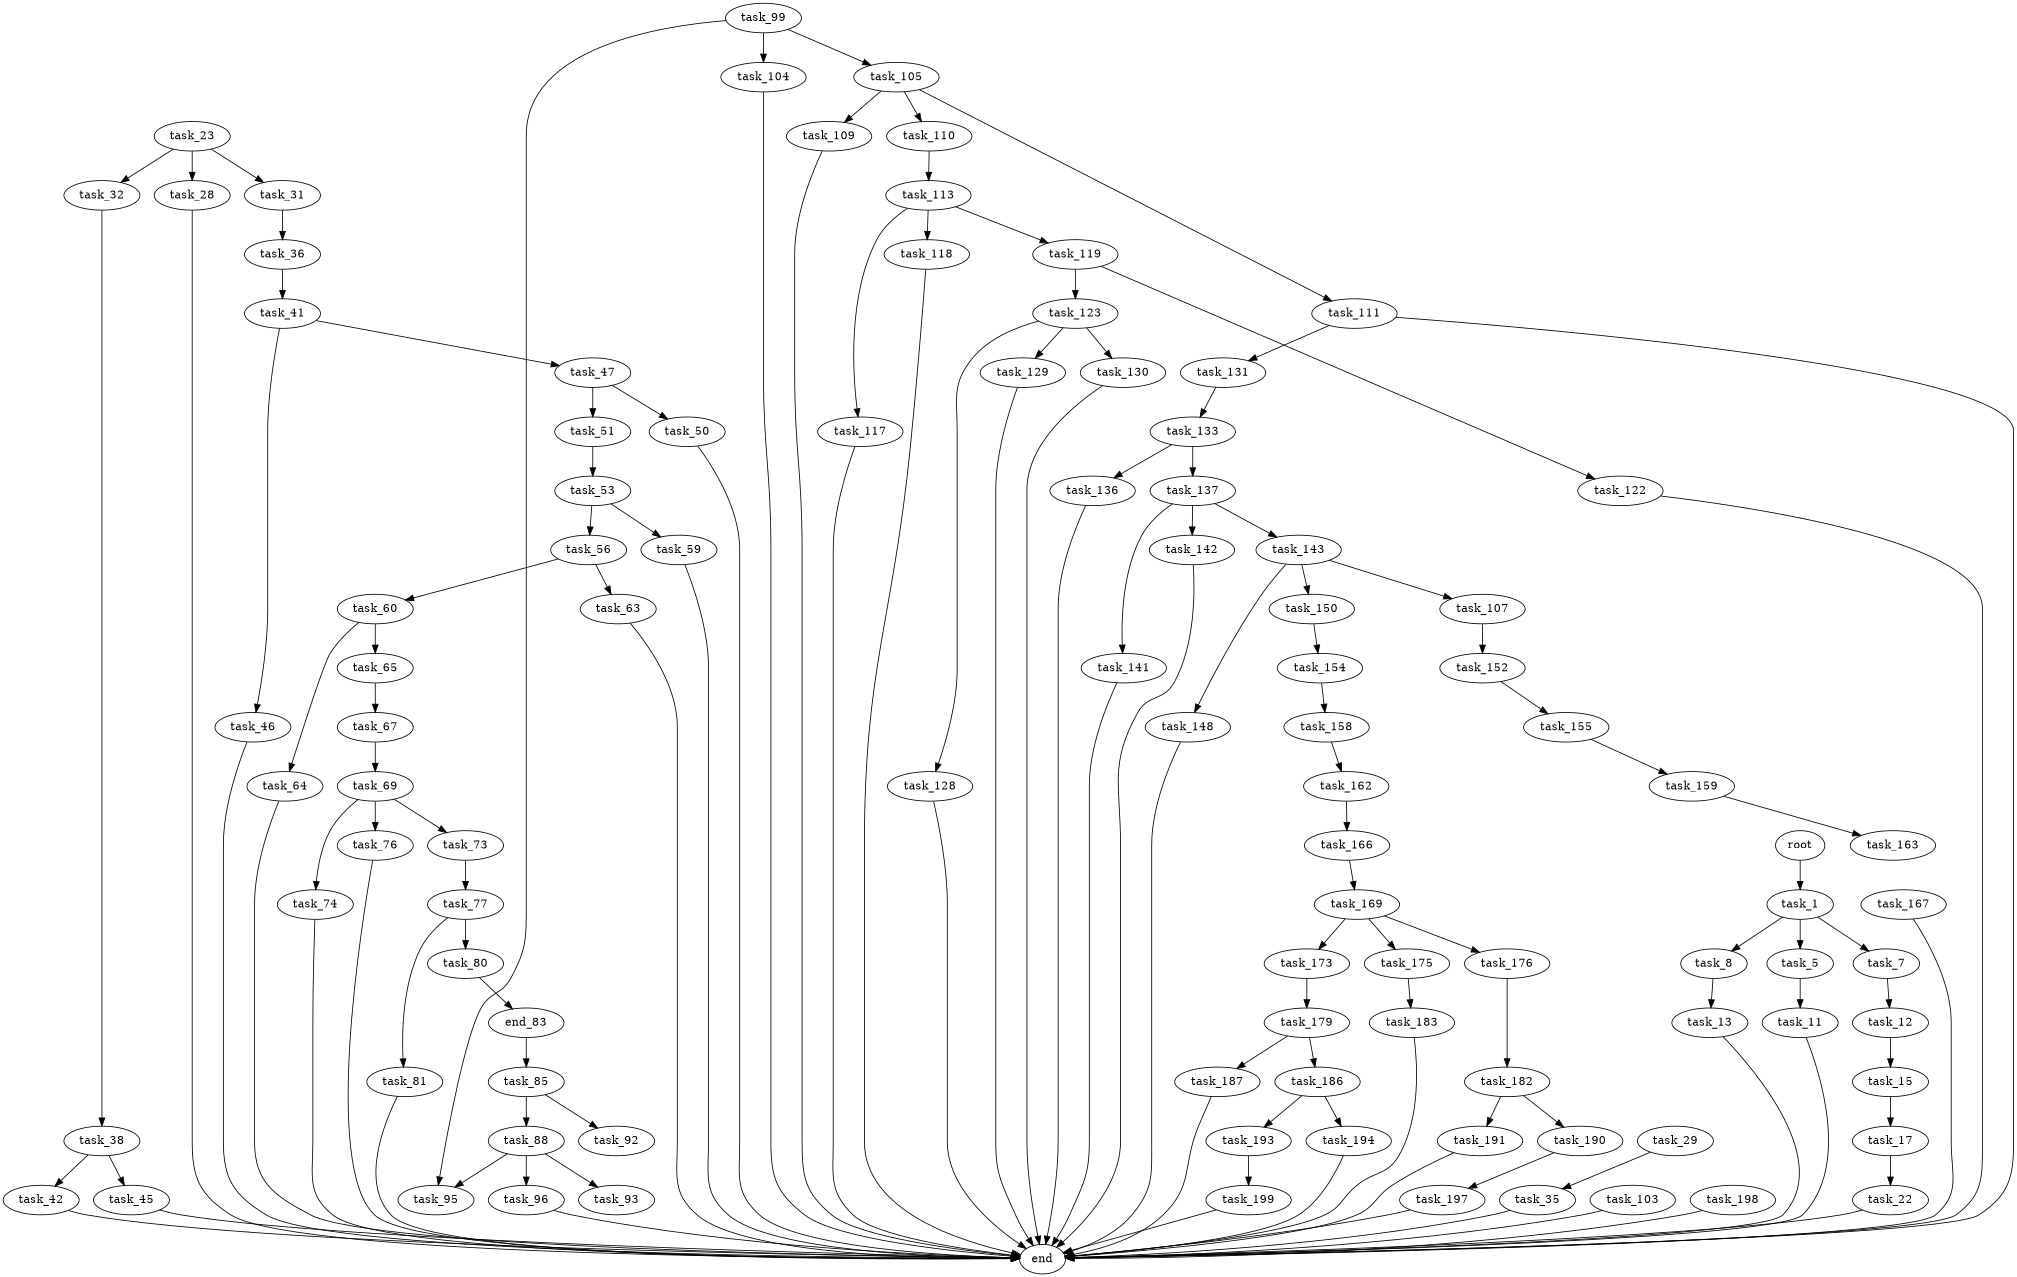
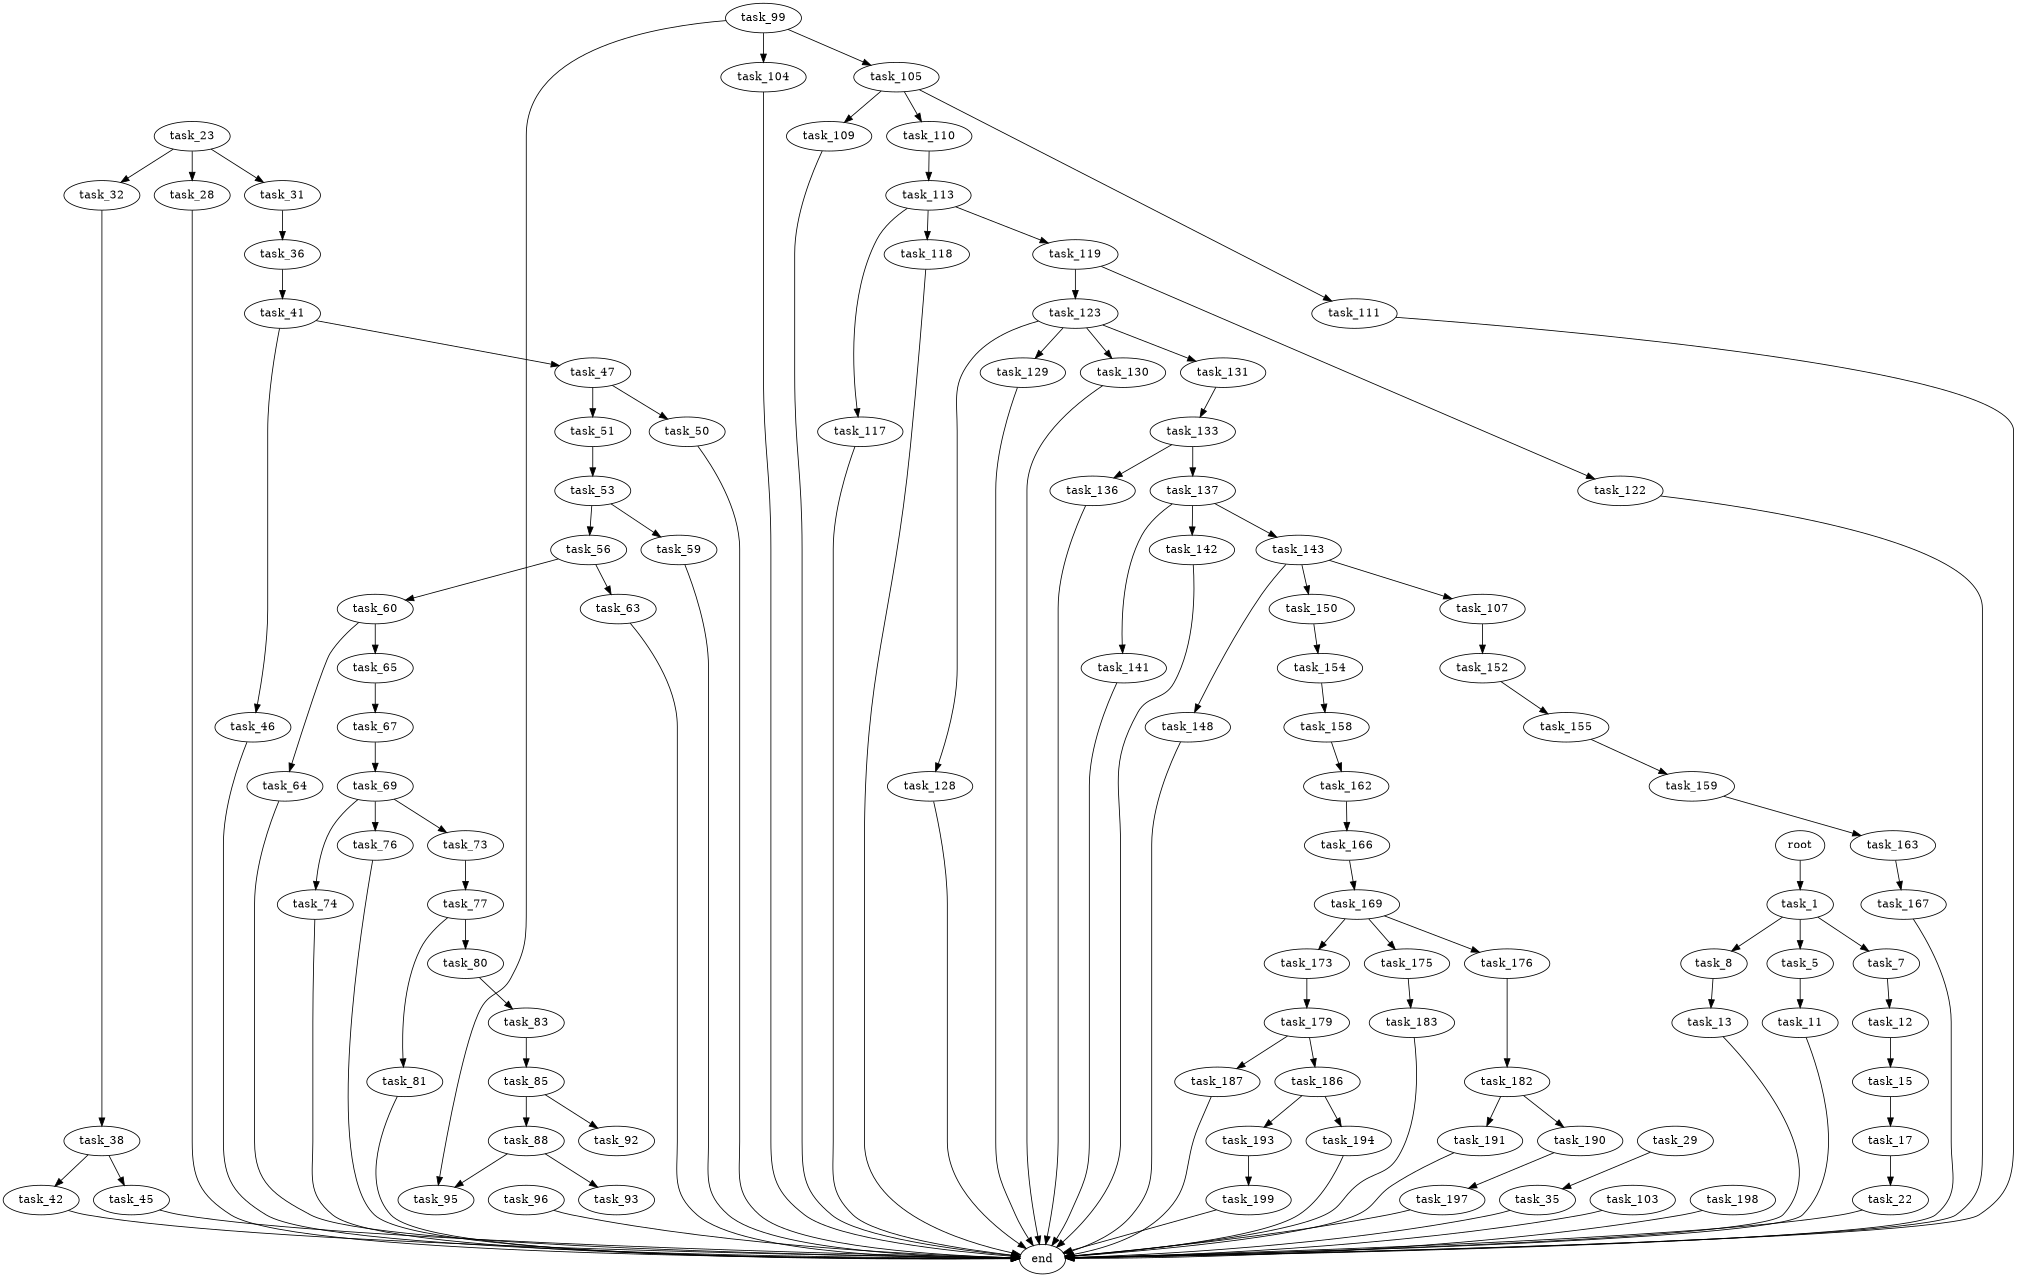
edge "task_111" -> "task_131": now "task_123" -> "task_131"
edge "task_163" -> "task_167": added
node "end_83": label "end_83" -> "task_83"
edge "task_88" -> "task_96": removed
